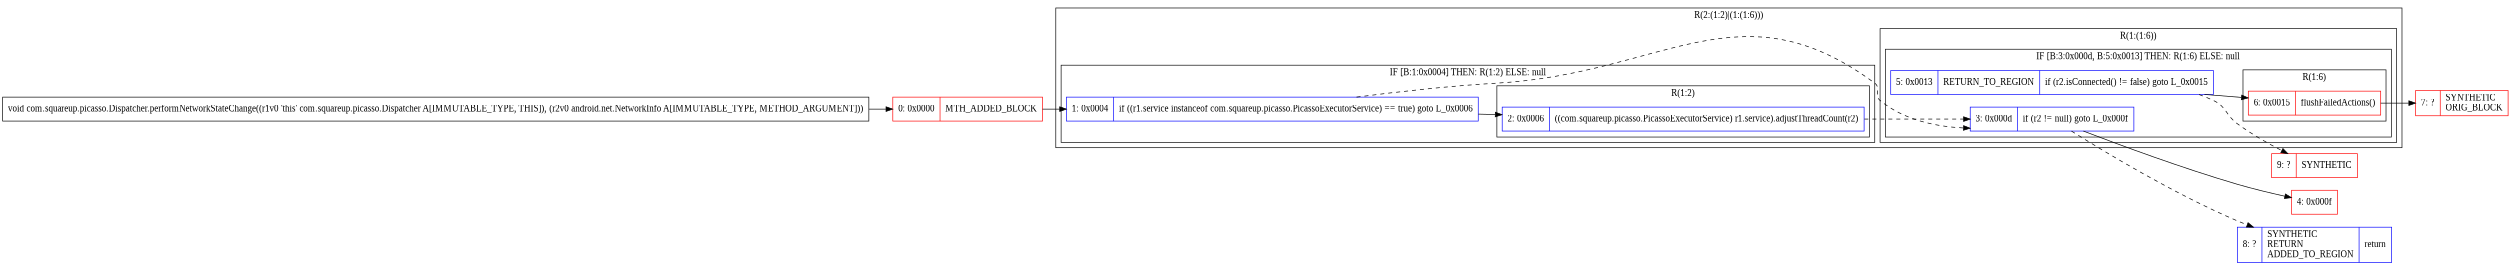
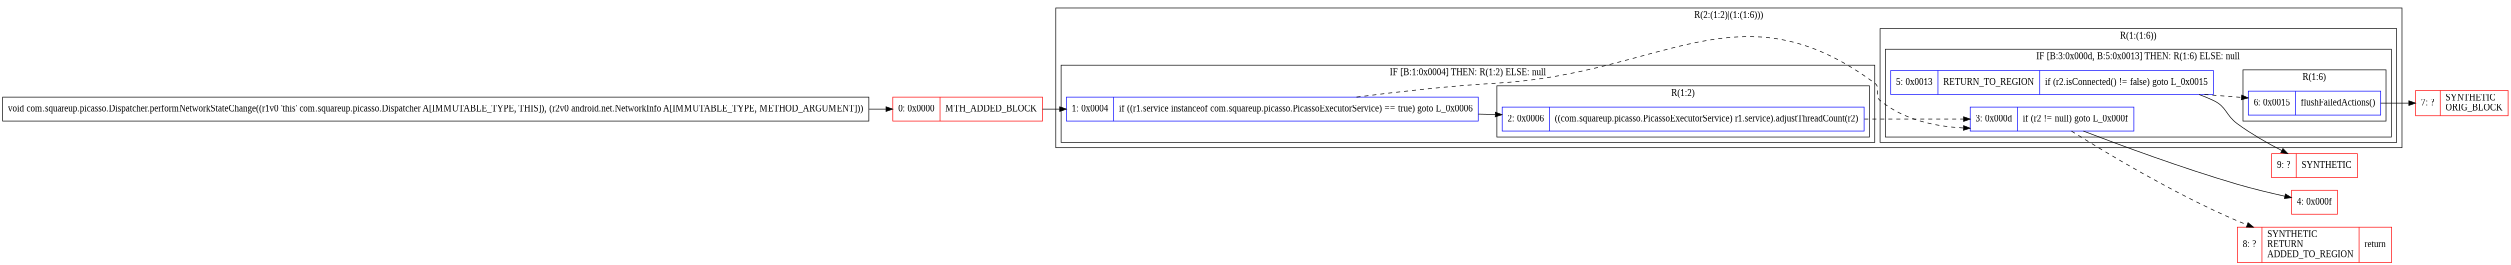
edge "5: 0x0013" -> "6: 0x0015": style solid -> dashed
node "6: 0x0015": color red -> blue
edge "5: 0x0013" -> "9: ?": style dashed -> solid
node "8: ?": color blue -> red
